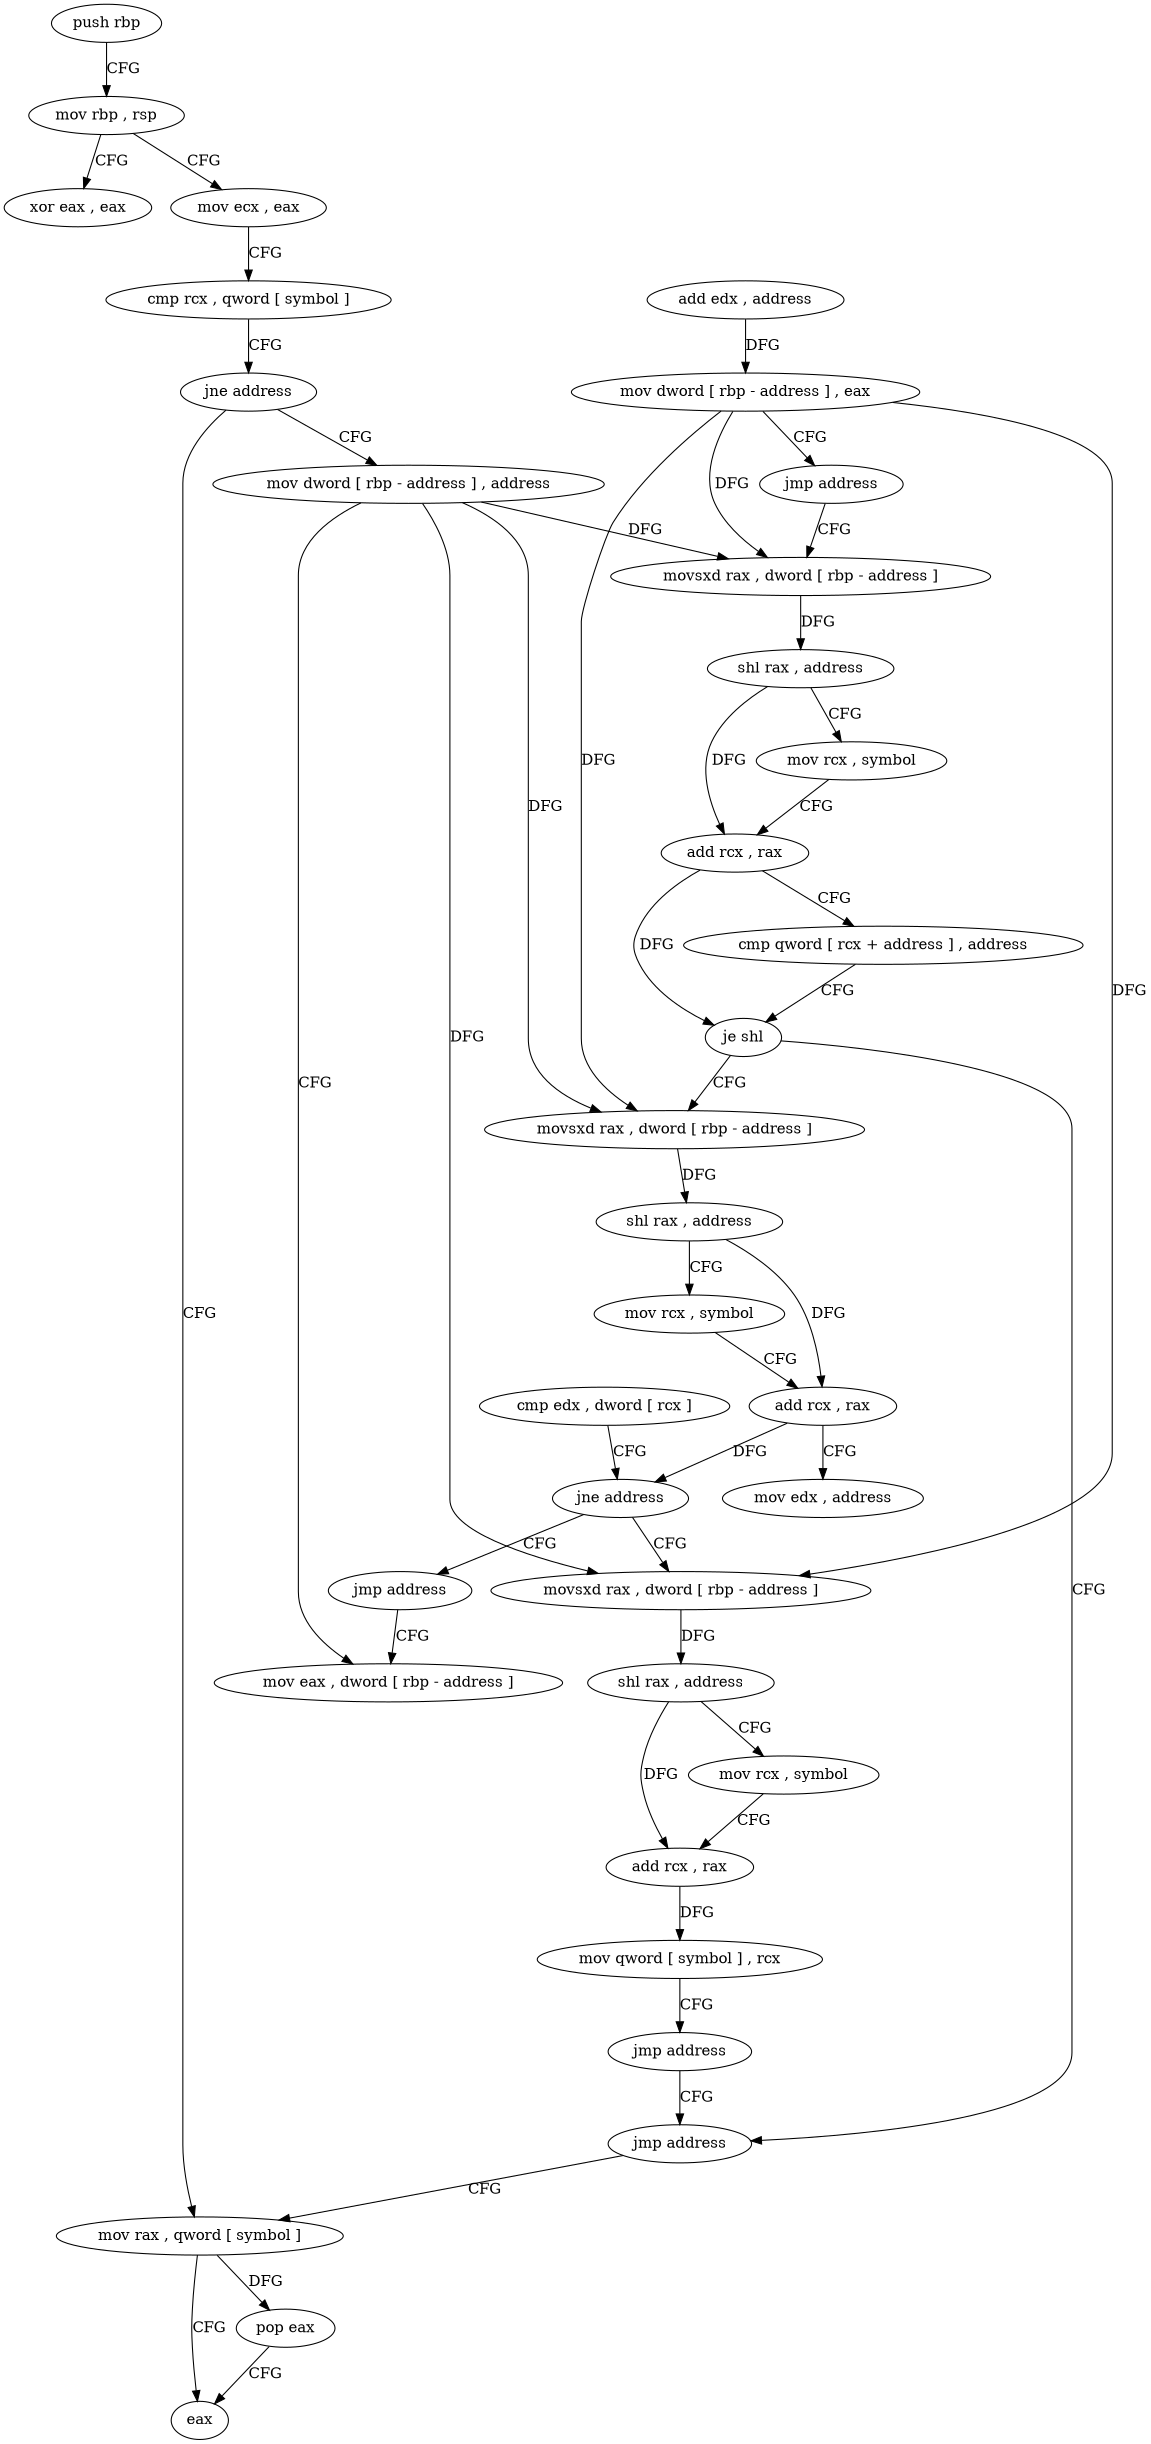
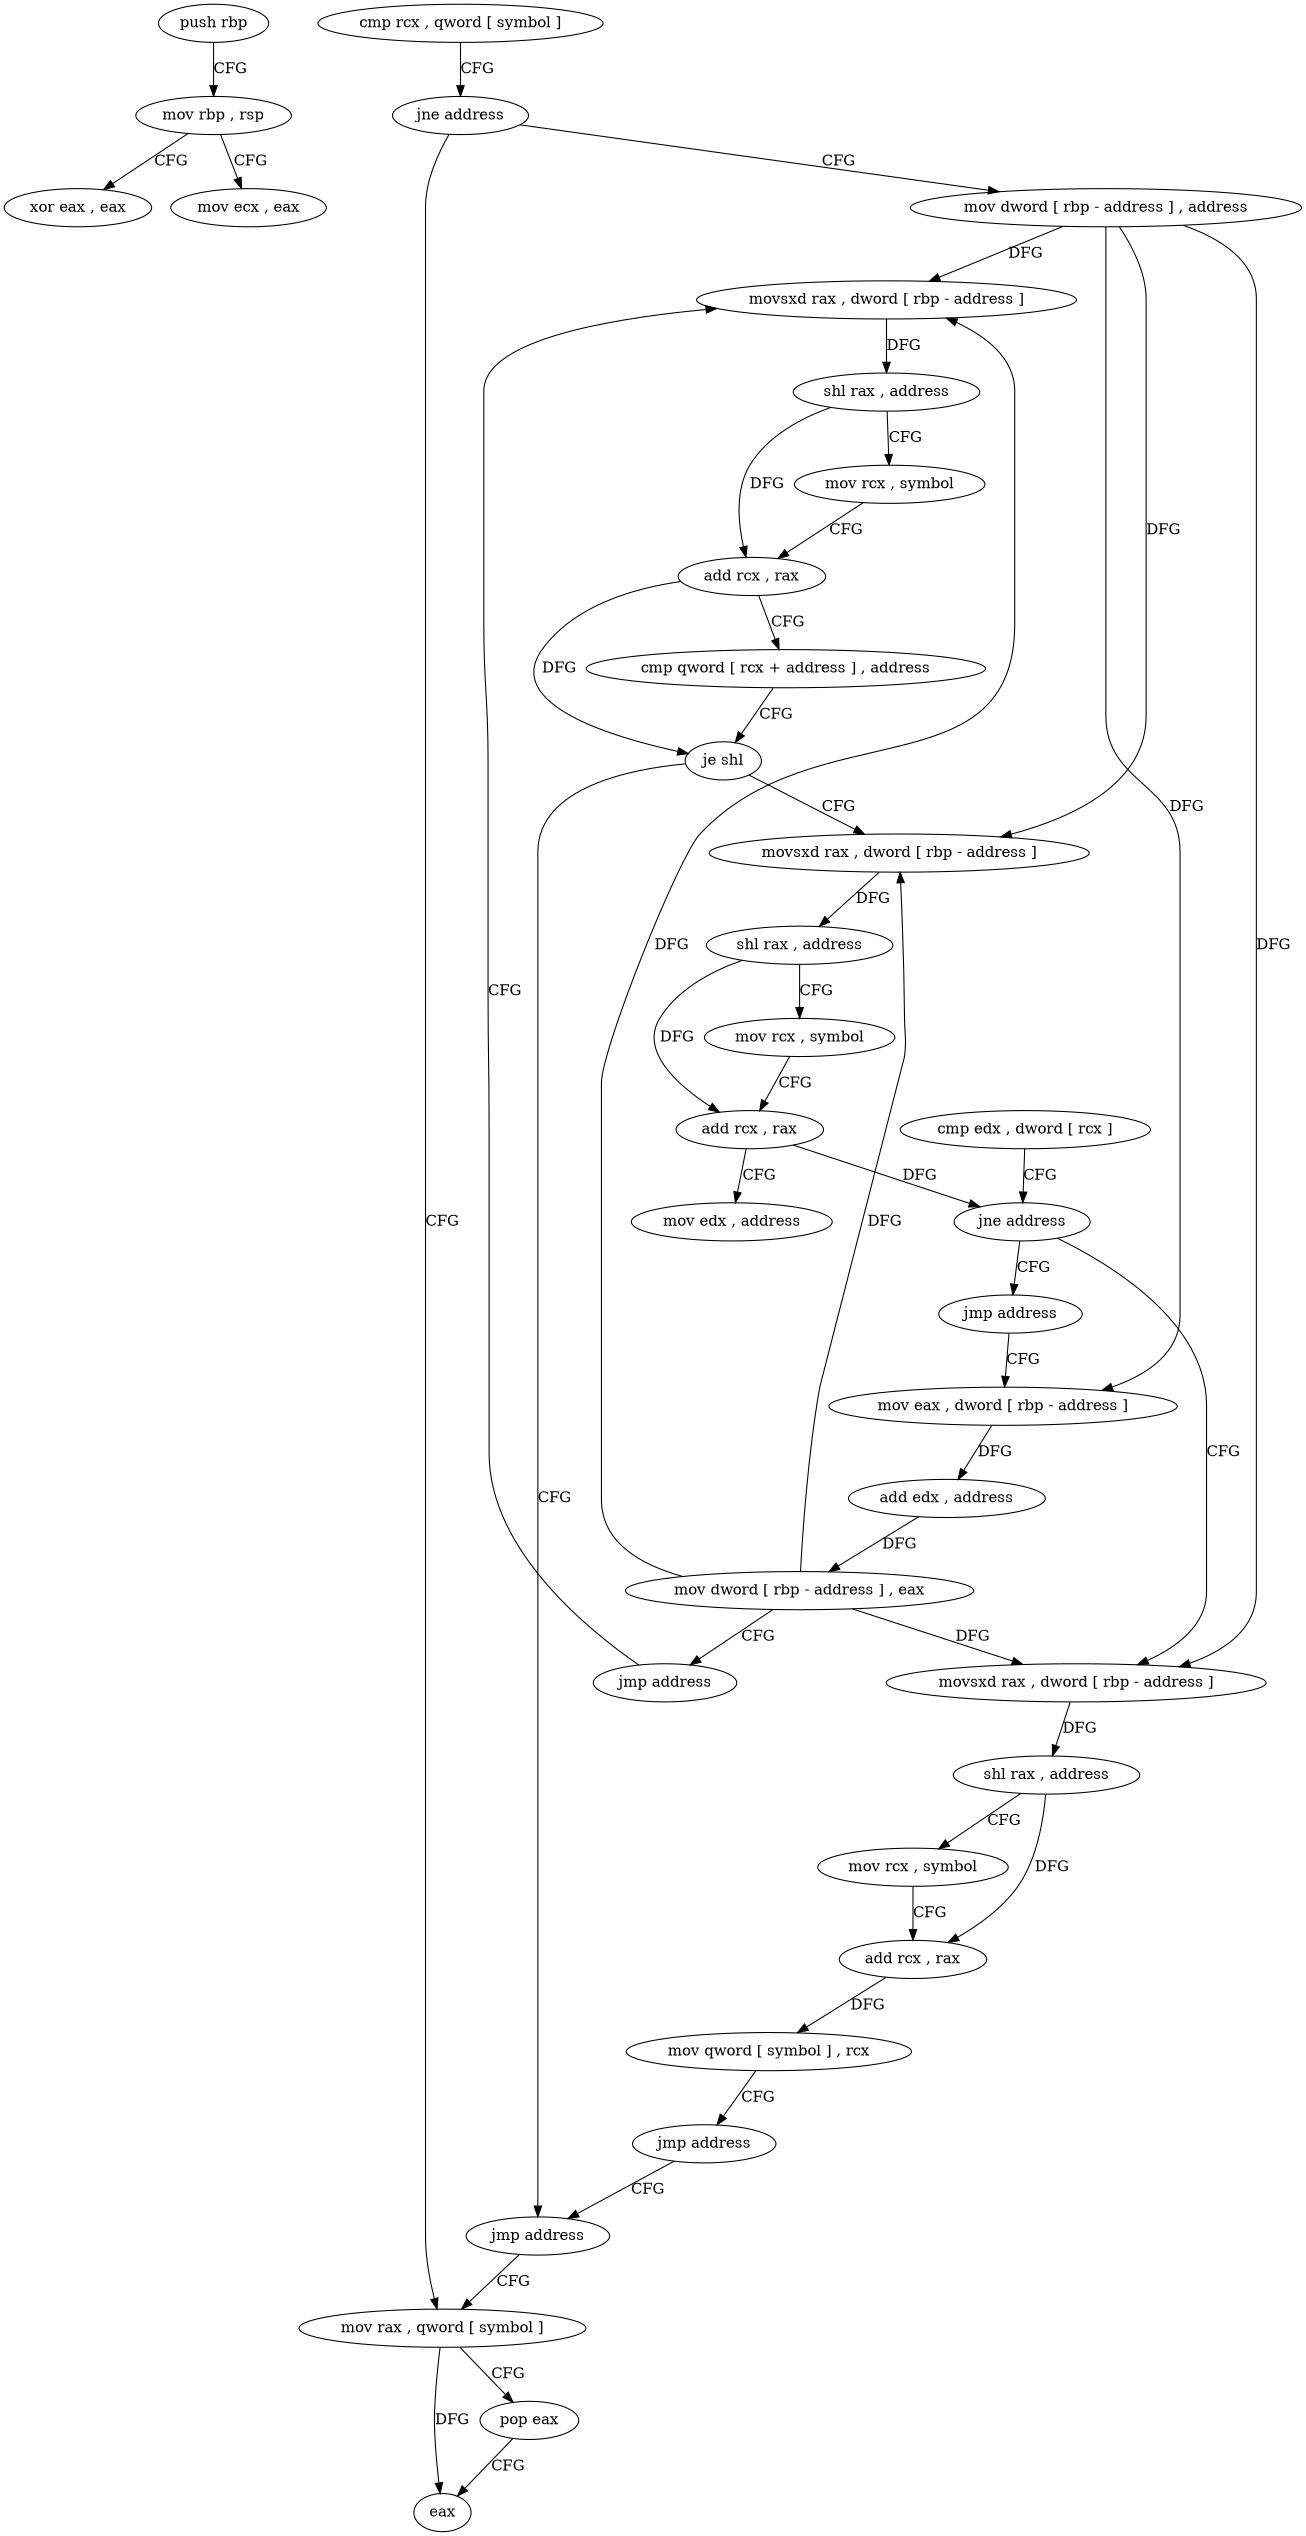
edge "mov ecx , eax" -> "cmp rcx , qword [ symbol ]": removed, label "CFG"
edge "mov dword [ rbp - address ] , address" -> "mov eax , dword [ rbp - address ]": label "CFG" -> "DFG"
edge "mov eax , dword [ rbp - address ]" -> "add edx , address": added, label "DFG"
edge "mov rax , qword [ symbol ]" -> "pop eax": label "DFG" -> "CFG"
edge "mov rax , qword [ symbol ]" -> "eax": label "CFG" -> "DFG"
